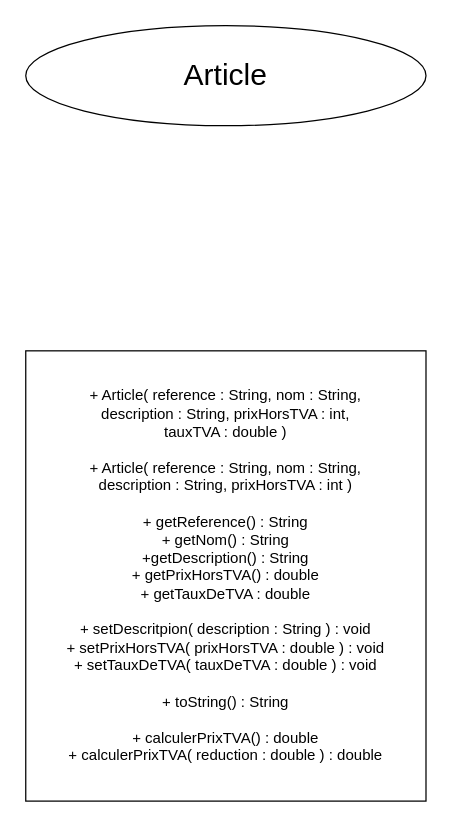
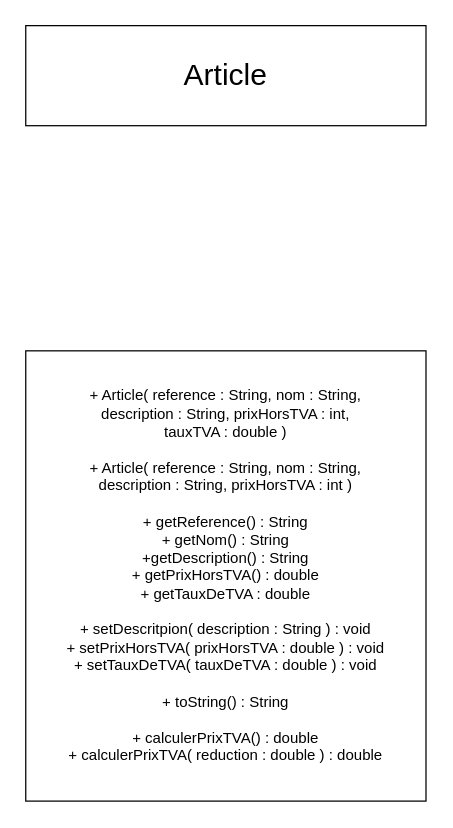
node "Article": shape ellipse -> rectangle
